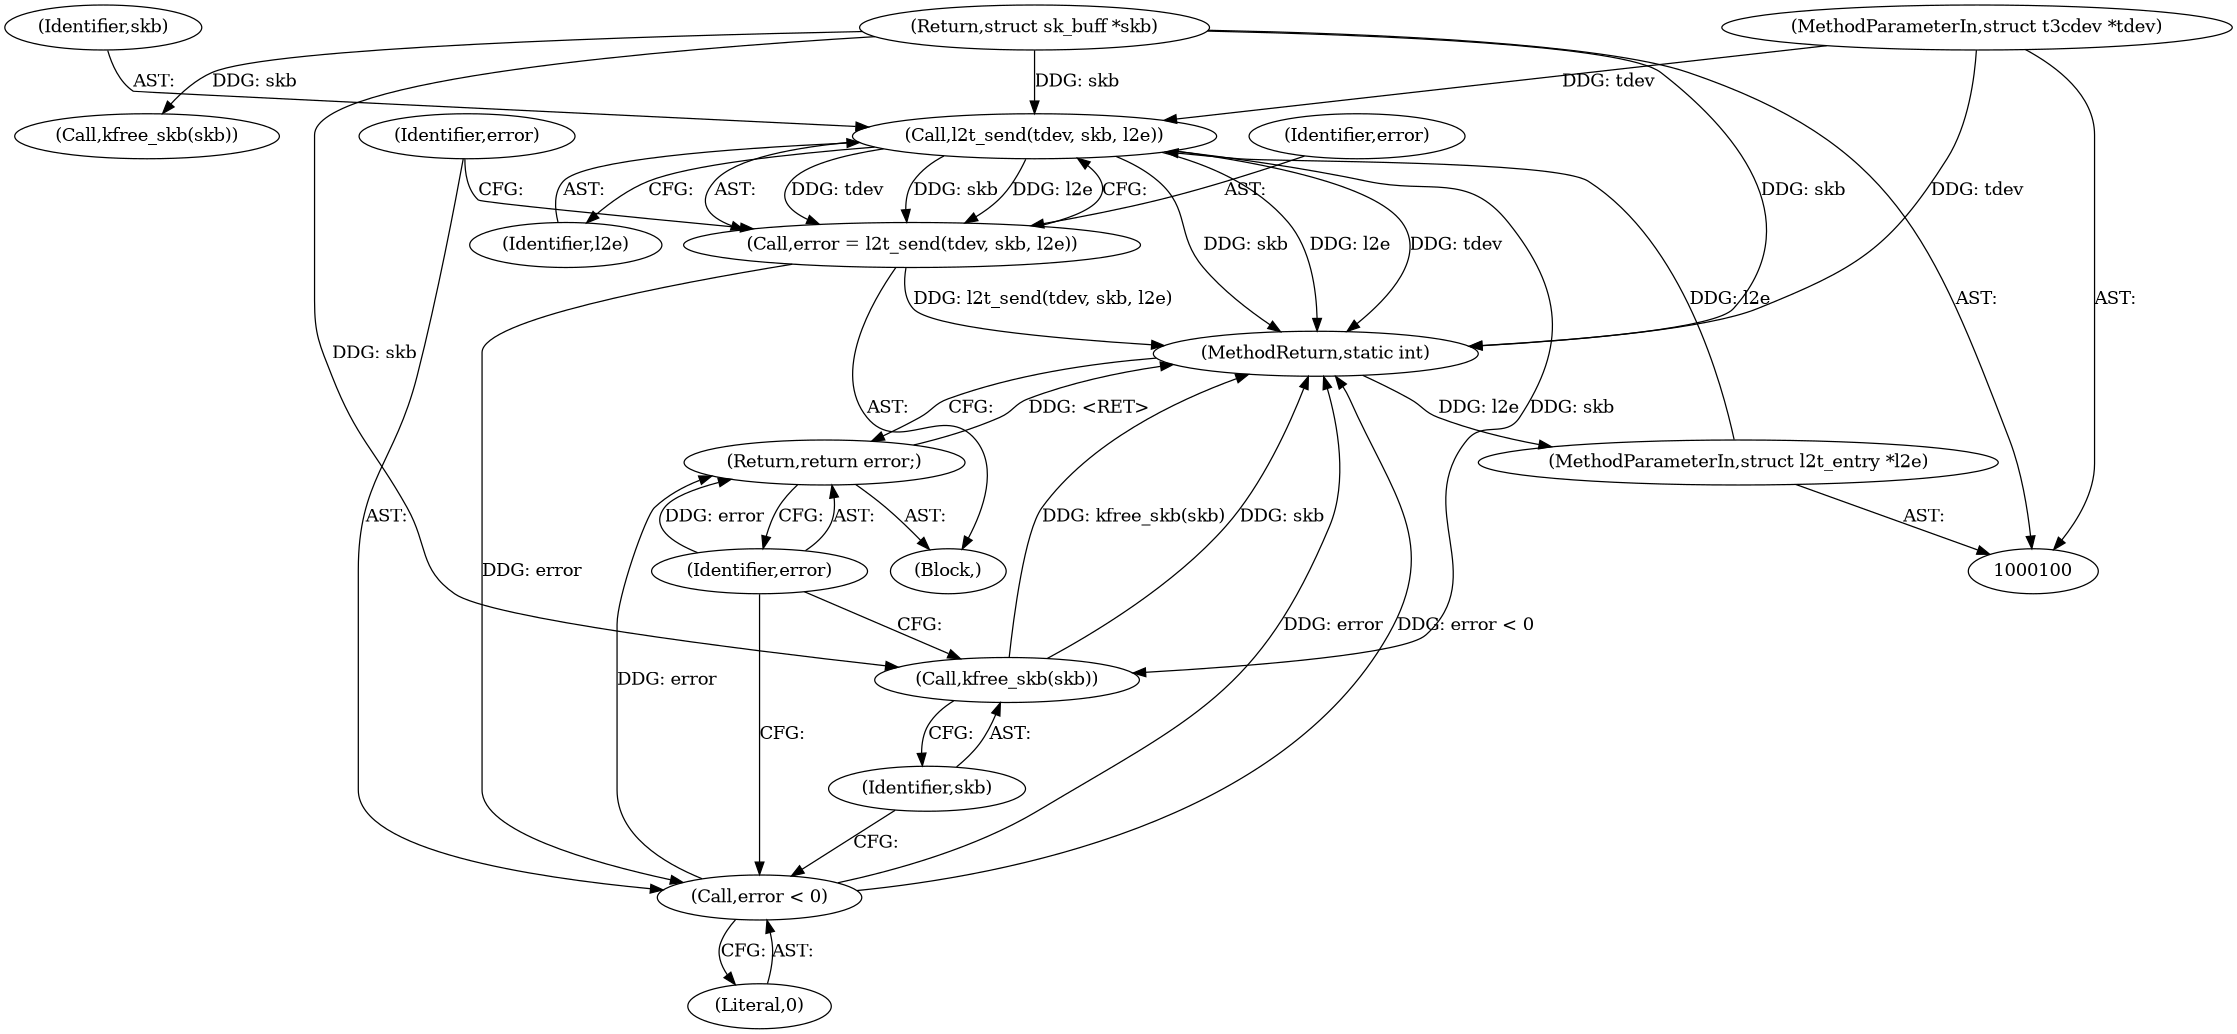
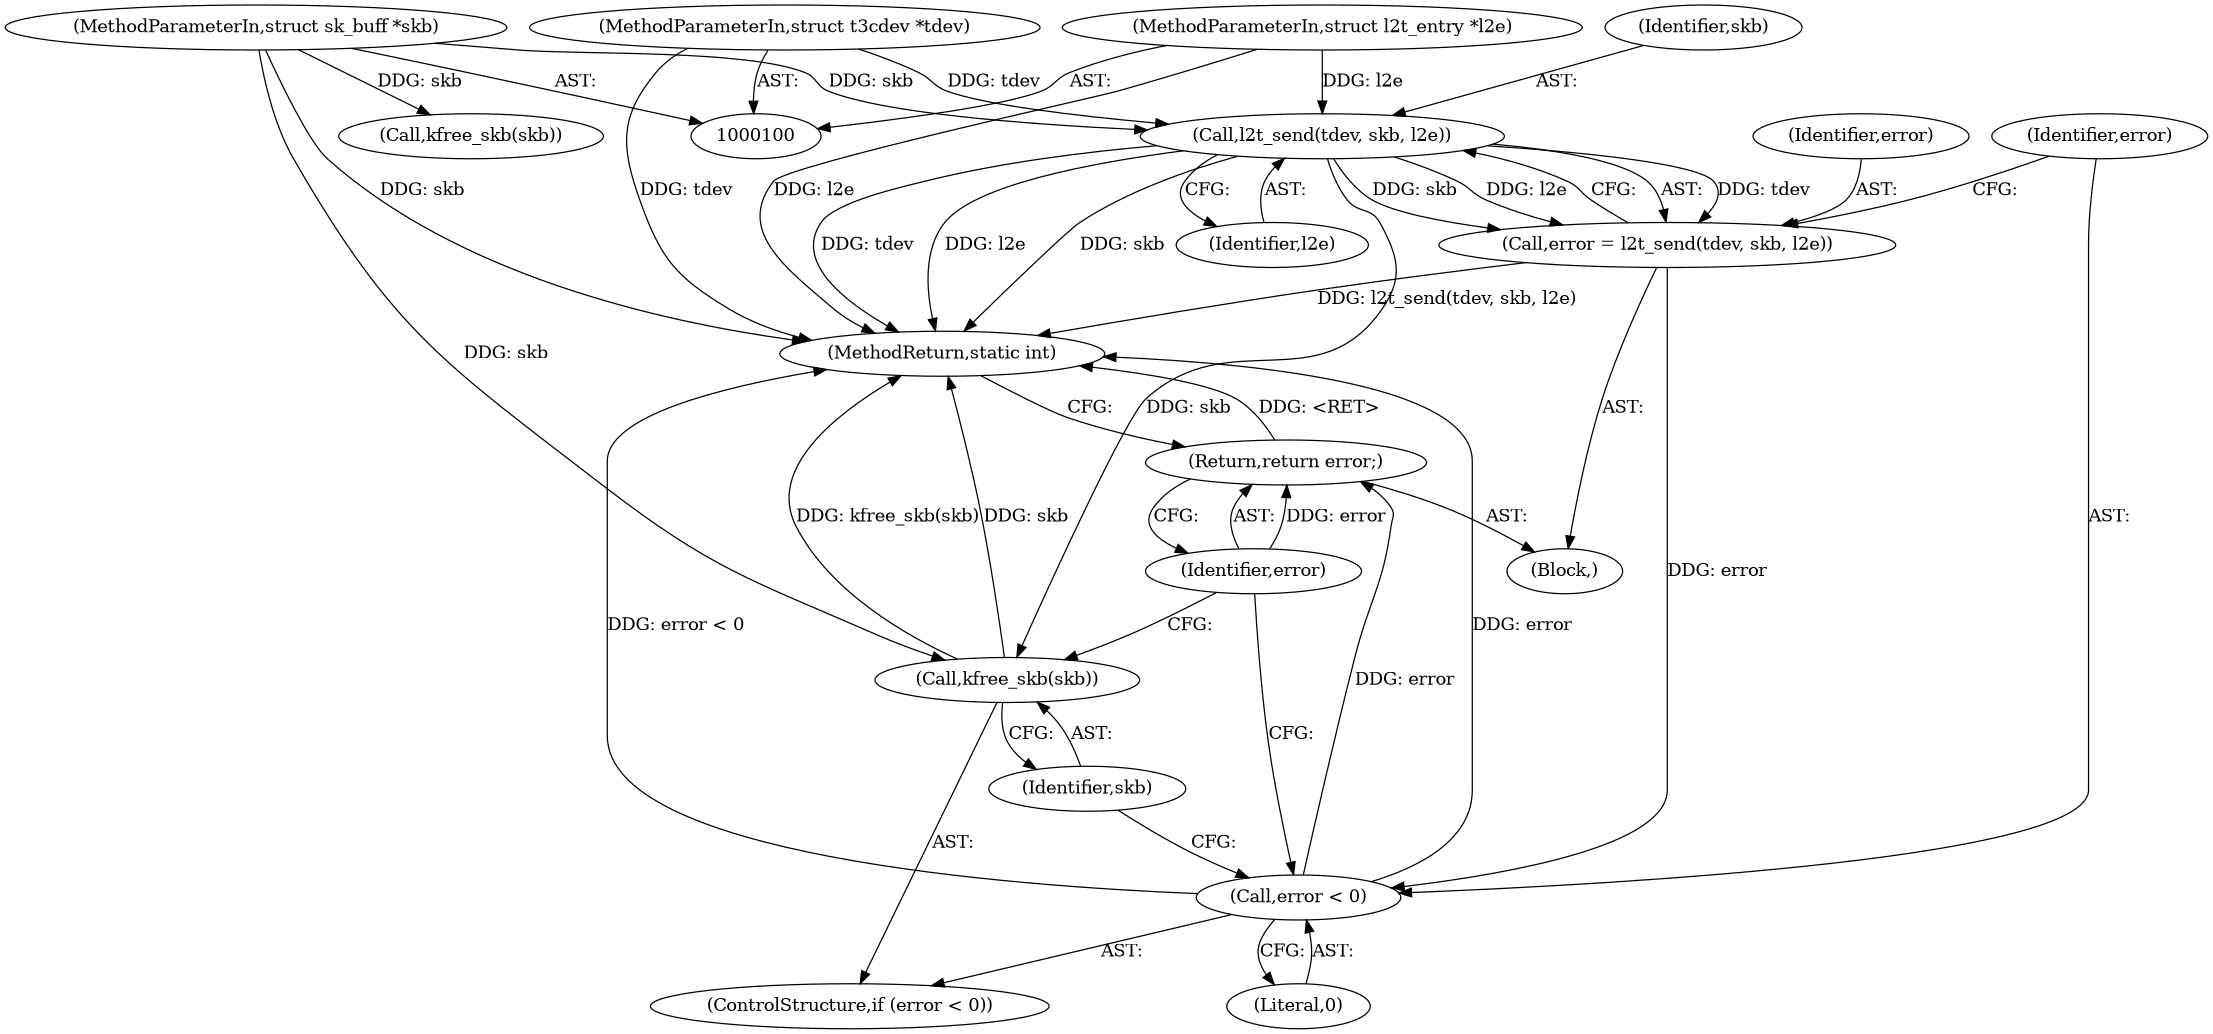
node "(Return,struct sk_buff *skb)": label "(Return,struct sk_buff *skb)" -> "(MethodParameterIn,struct sk_buff *skb)"
edge "(MethodReturn,static int)" -> "(MethodParameterIn,struct l2t_entry *l2e)": reversed
node "(ControlStructure,if (error < 0))": added
